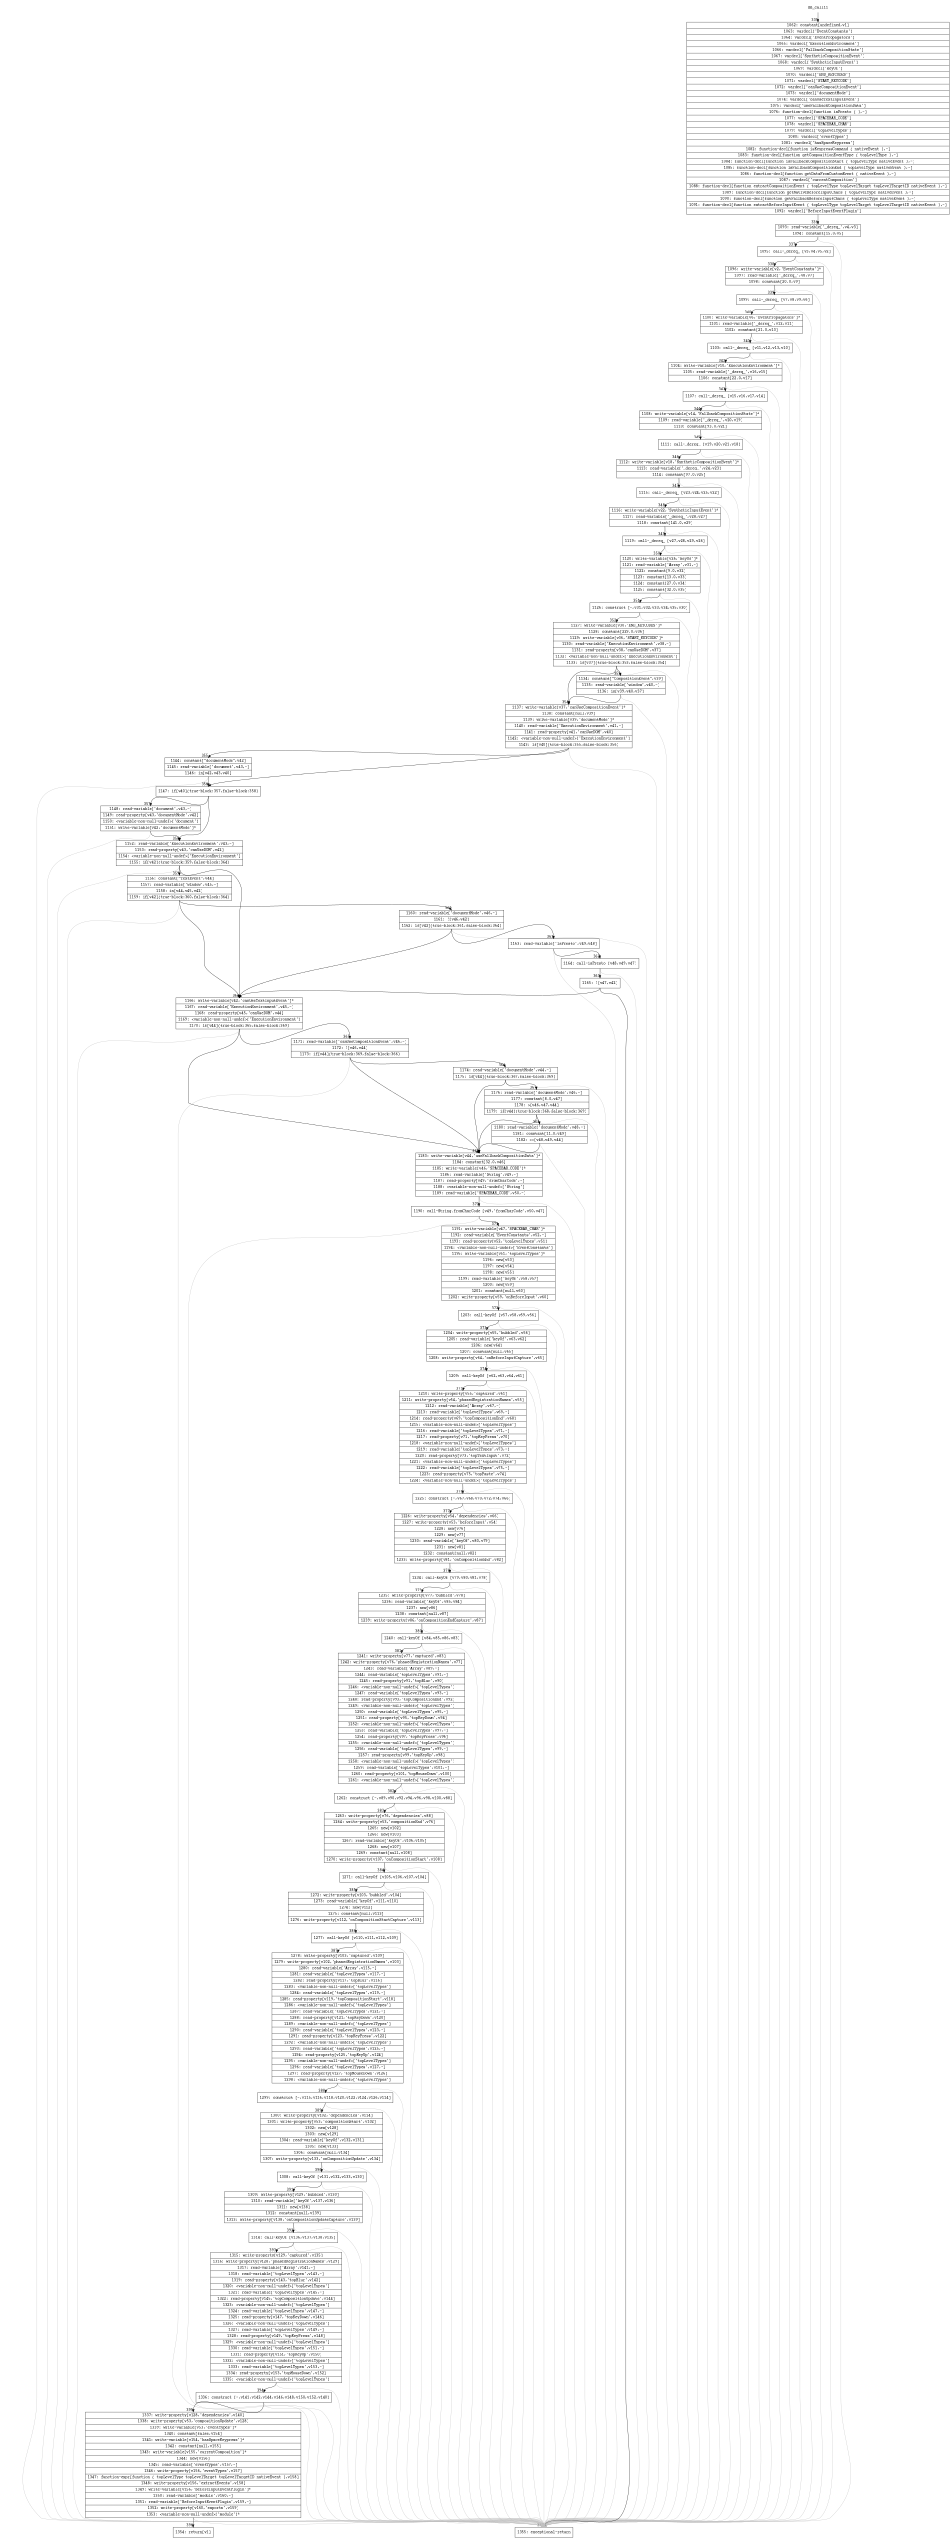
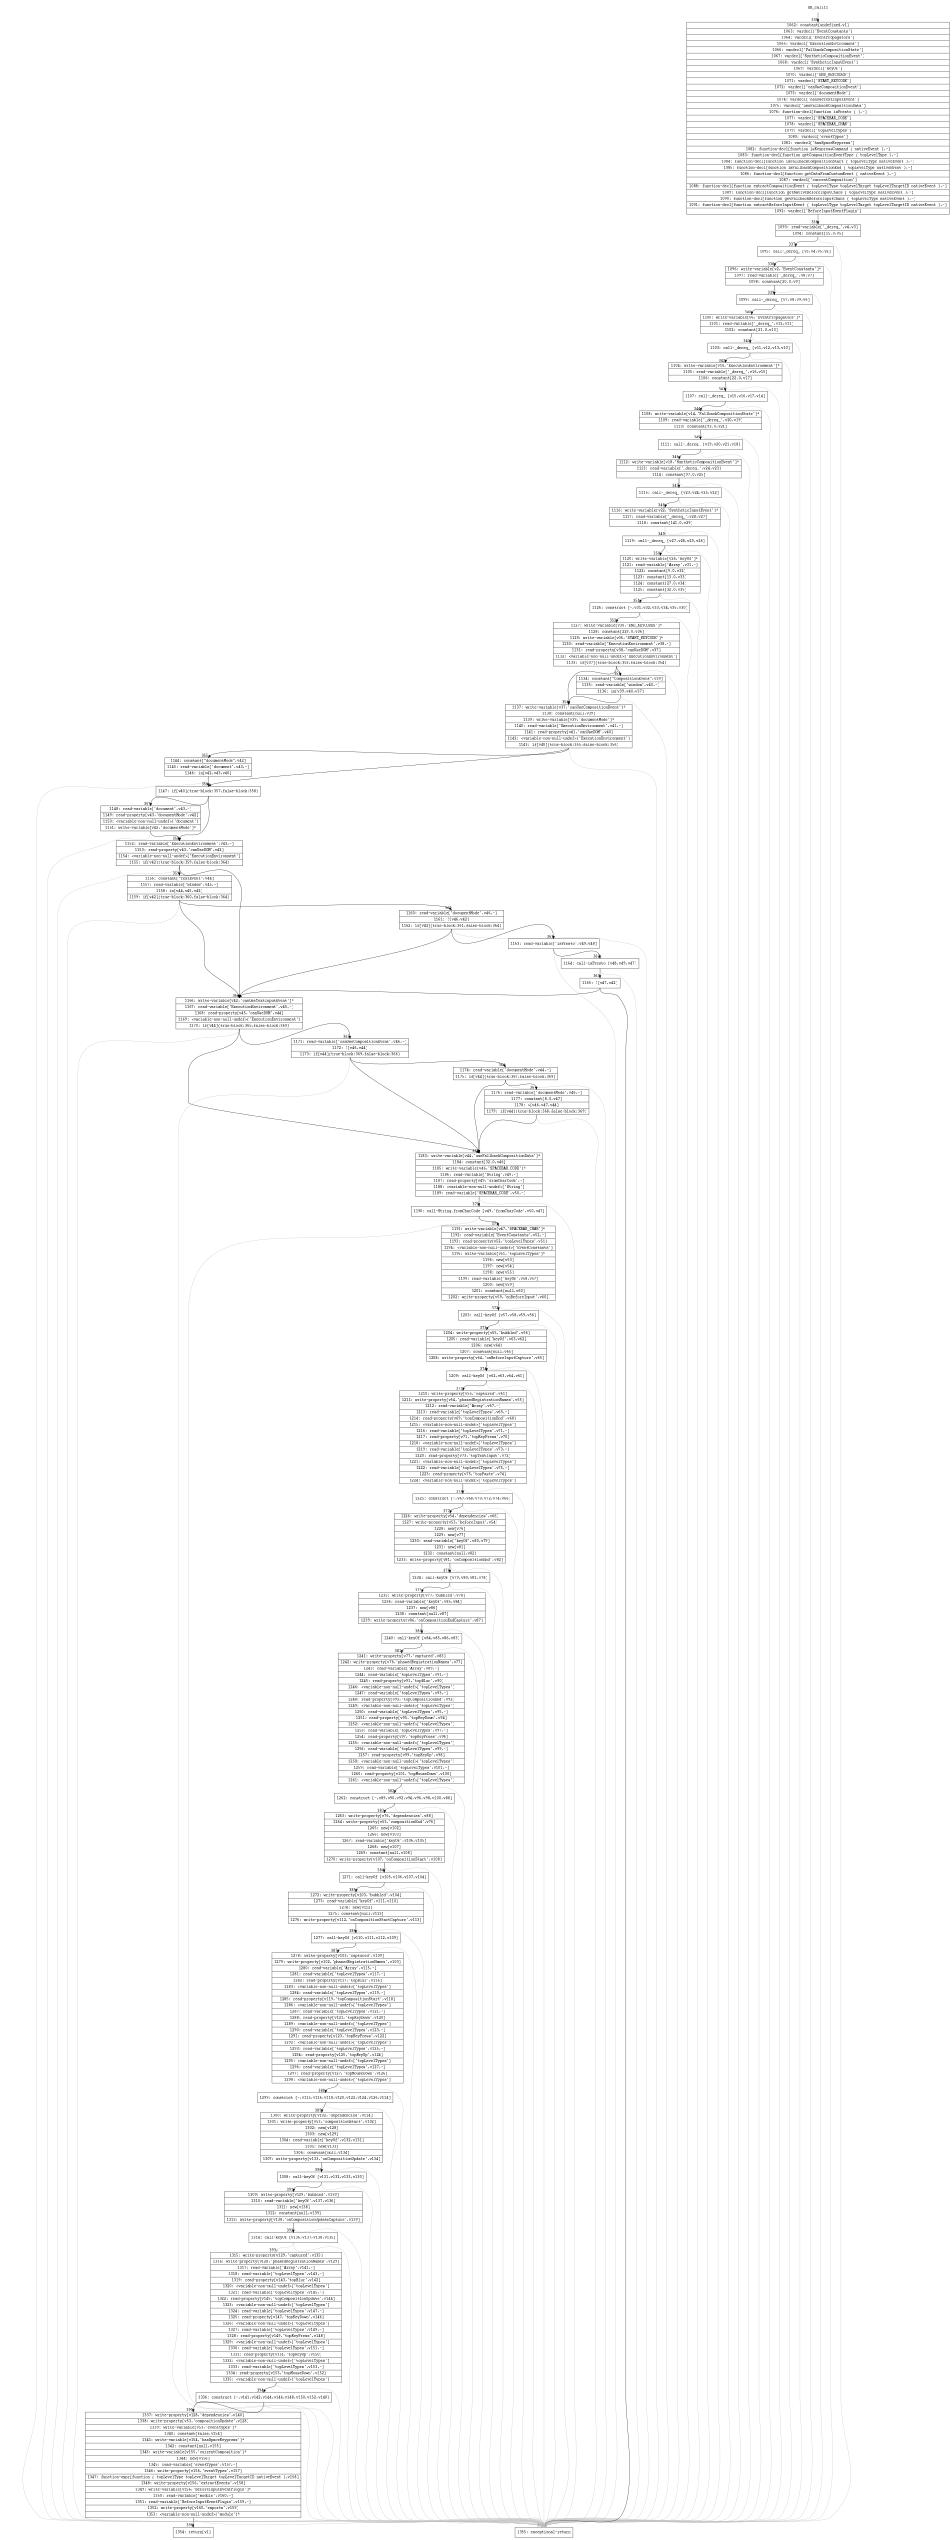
edge "1116: write-variable[v22,'SyntheticInputEvent']*" -> "1119: call-_dereq_ [v27,v28,v29,v26]": color black -> gray
node "1180: read-variable['documentMode',v48,-]": removed
edge "1314: call-keyOf [v136,v137,v138,v135]" -> "1315: write-property[v129,'captured',v135]": color black -> gray
